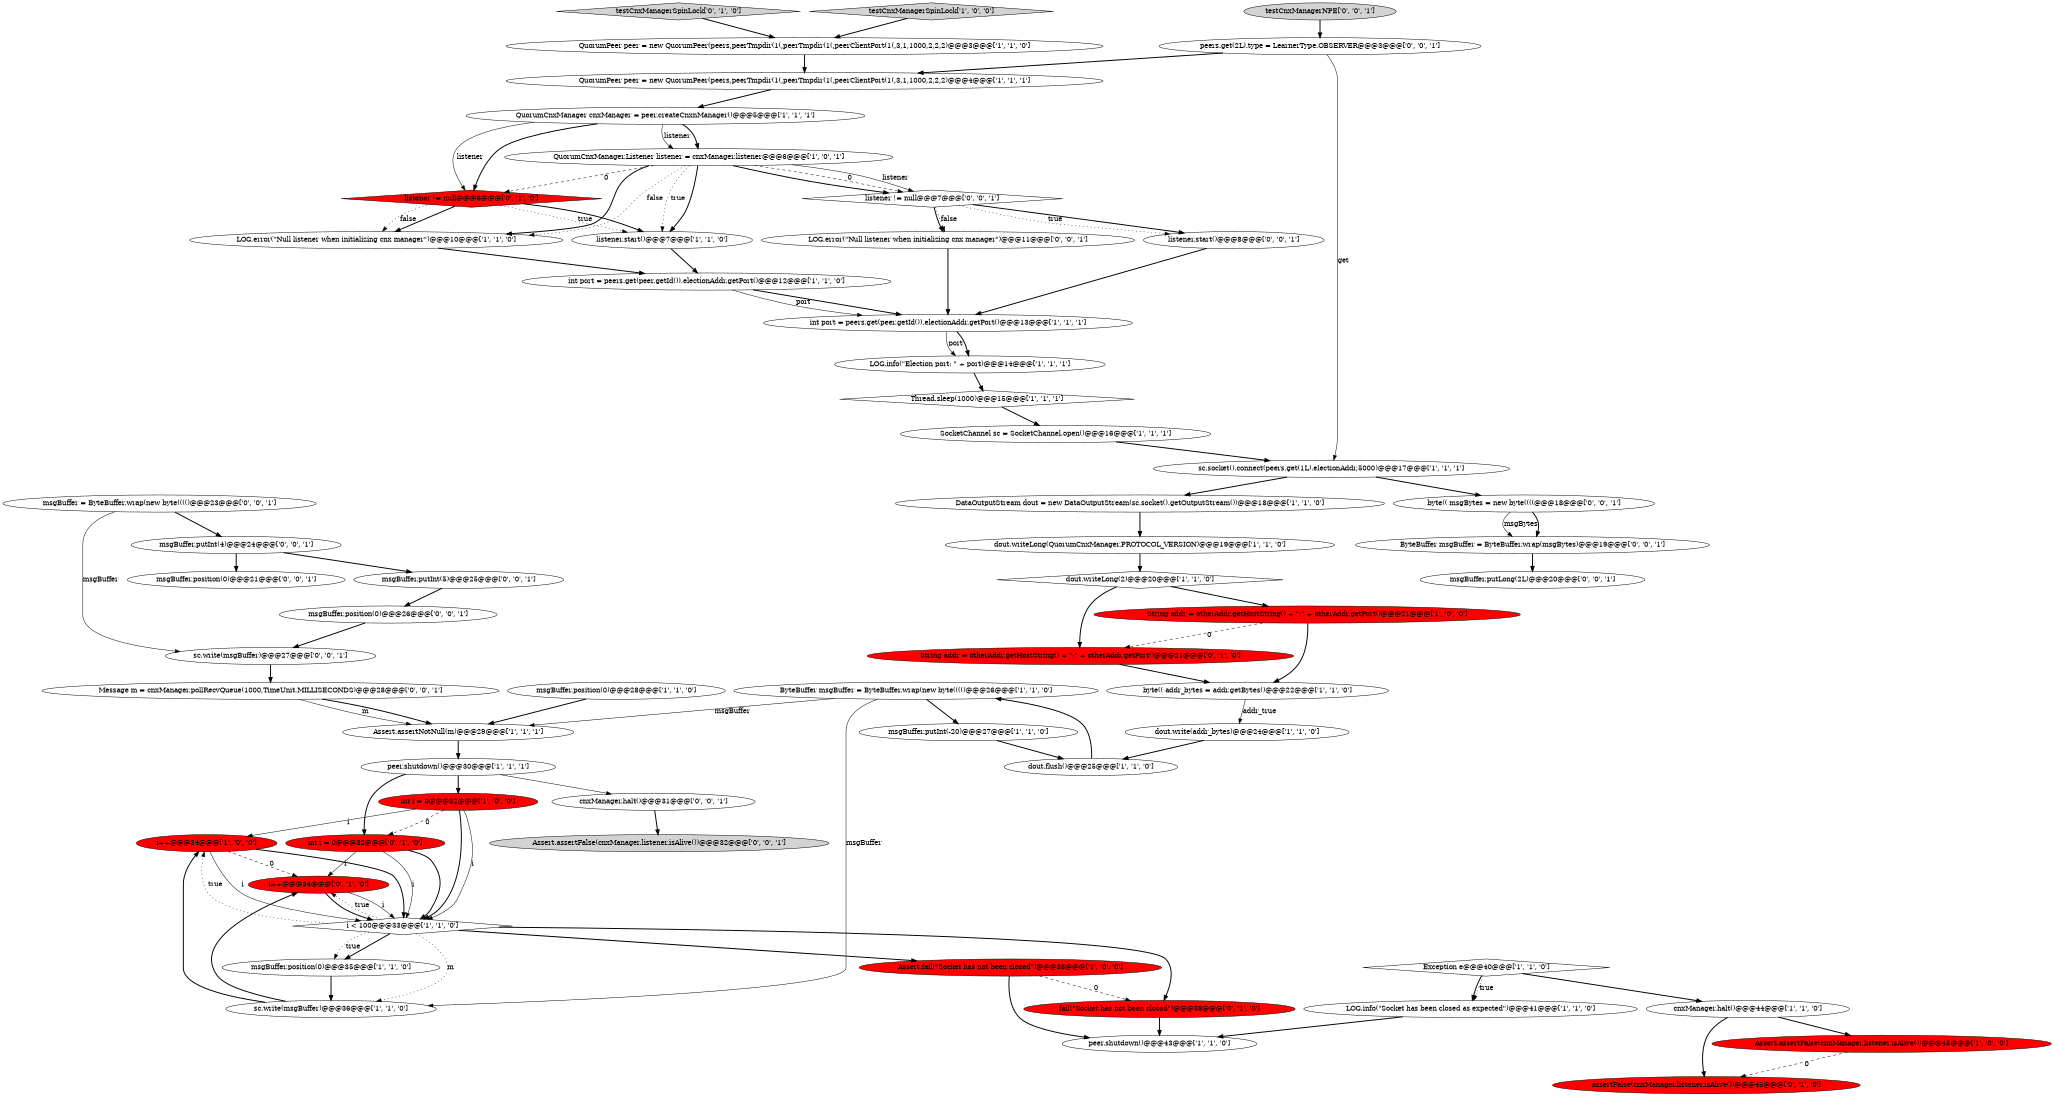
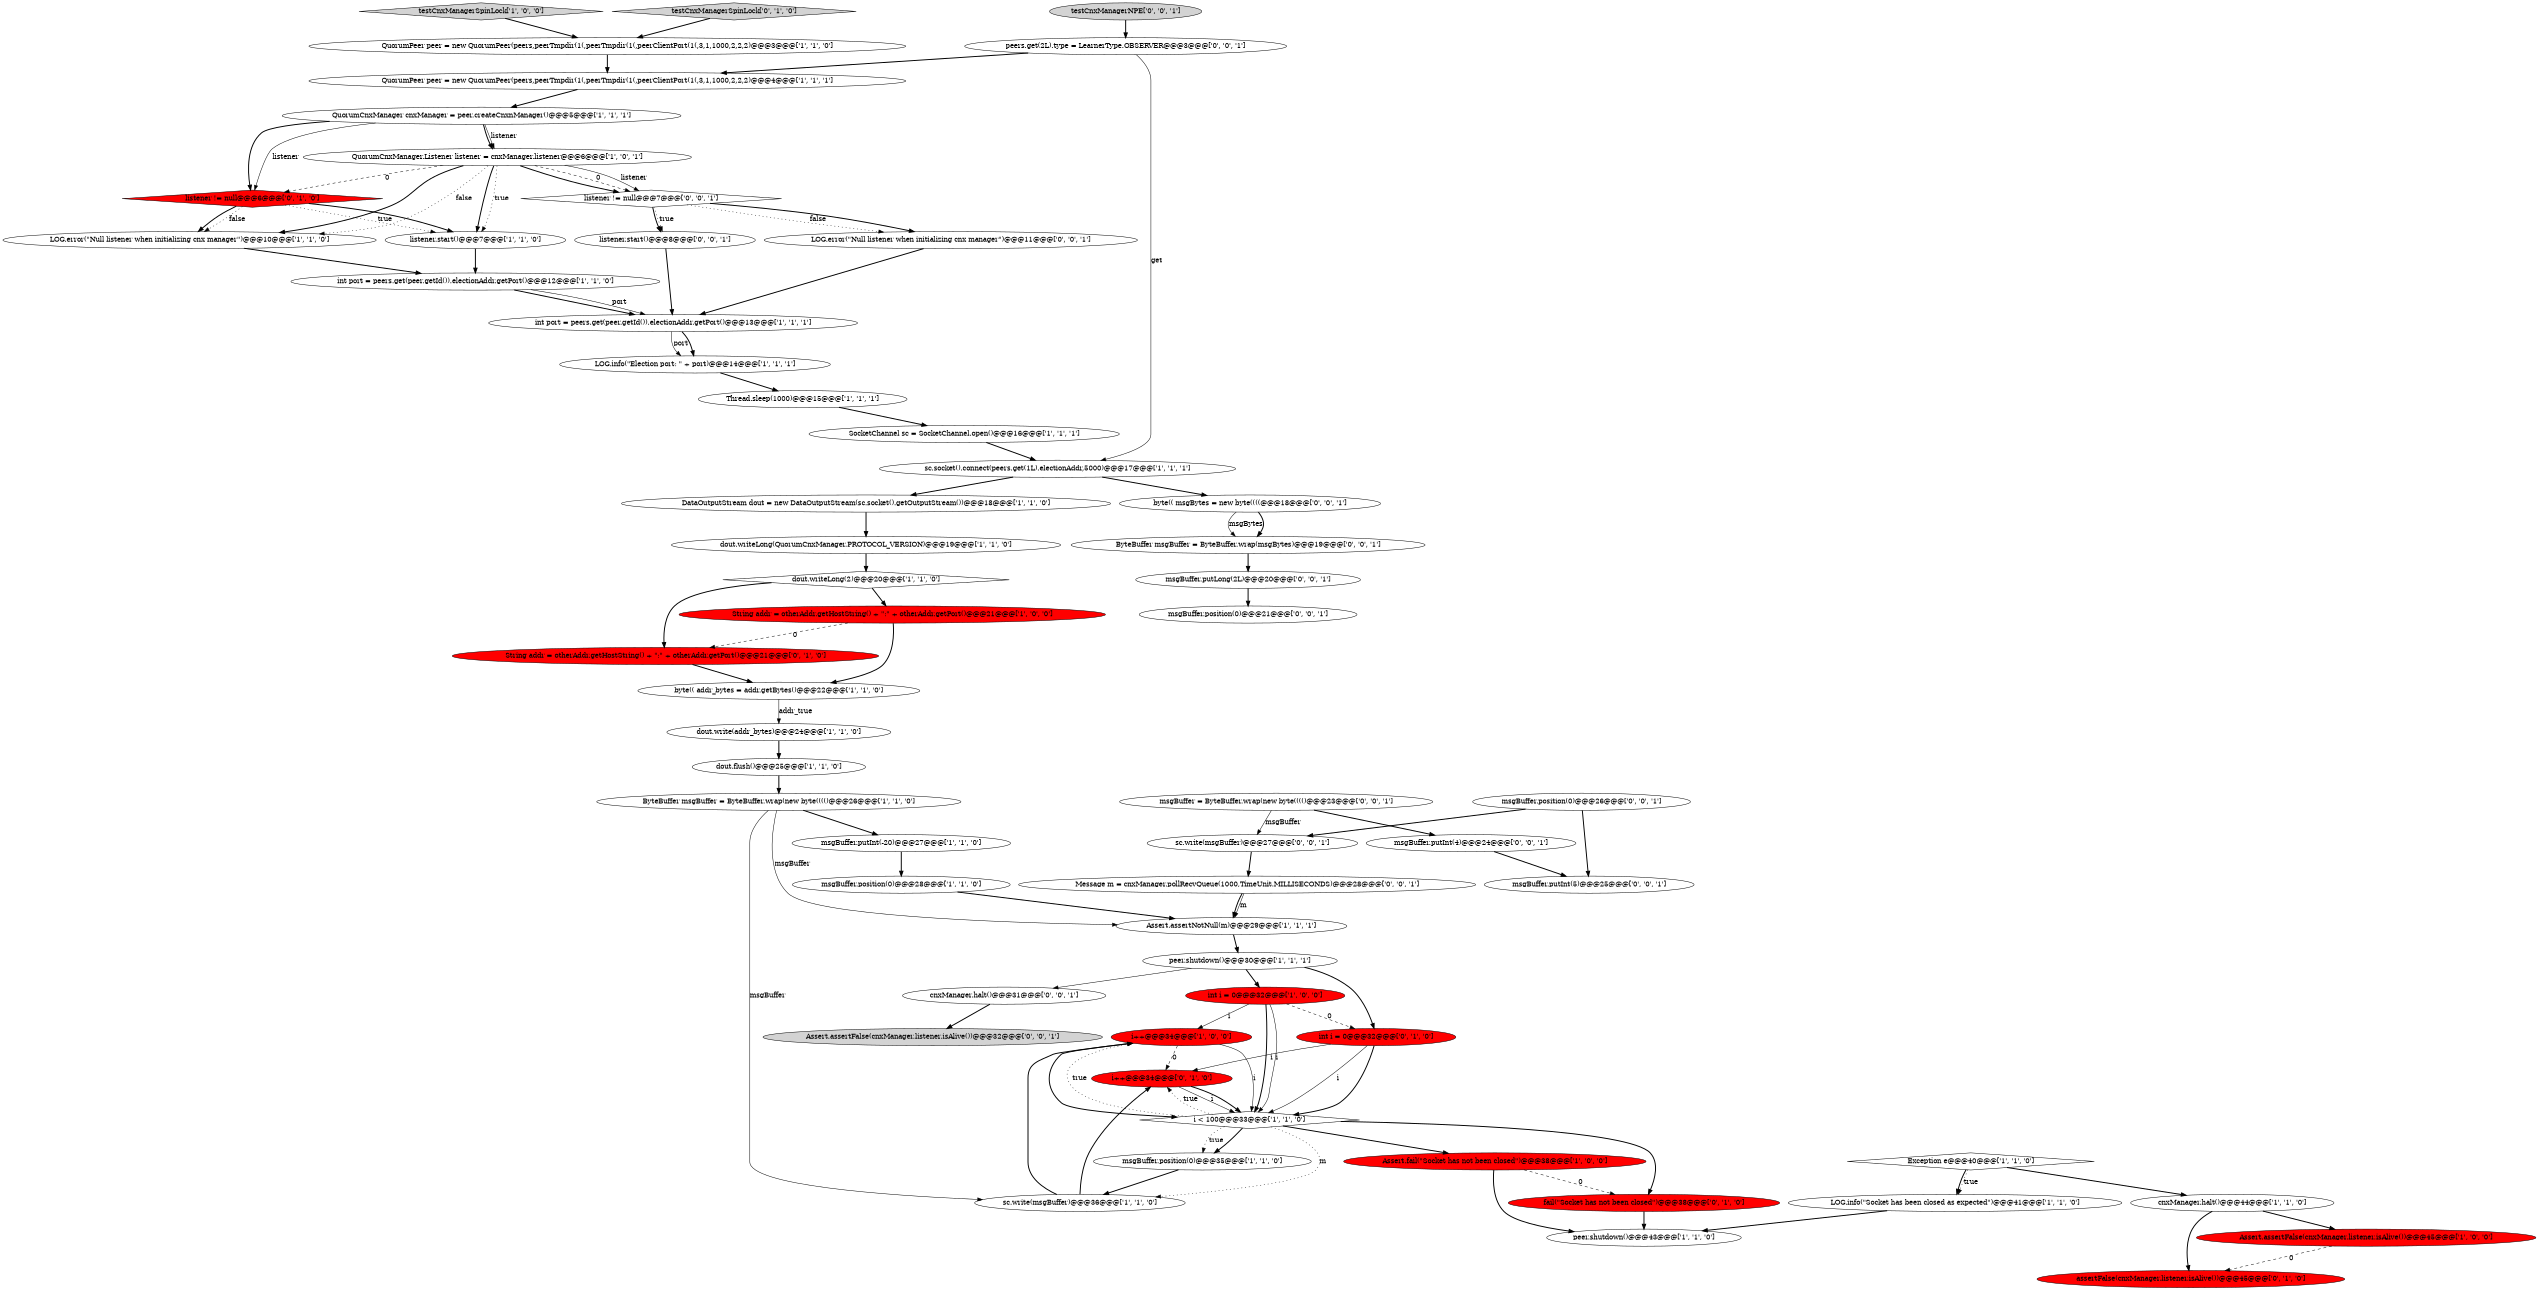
node "Thread.sleep(1000)@@@15@@@['1', '1', '1']": shape diamond -> ellipse
edge "msgBuffer.putInt(4)@@@24@@@['0', '0', '1']" -> "msgBuffer.position(0)@@@21@@@['0', '0', '1']": now "msgBuffer.putLong(2L)@@@20@@@['0', '0', '1']" -> "msgBuffer.position(0)@@@21@@@['0', '0', '1']"
edge "msgBuffer.putInt(5)@@@25@@@['0', '0', '1']" -> "msgBuffer.position(0)@@@26@@@['0', '0', '1']": reversed
edge "msgBuffer.putInt(-20)@@@27@@@['1', '1', '0']" -> "dout.flush()@@@25@@@['1', '1', '0']": now "msgBuffer.putInt(-20)@@@27@@@['1', '1', '0']" -> "msgBuffer.position(0)@@@28@@@['1', '1', '0']"
